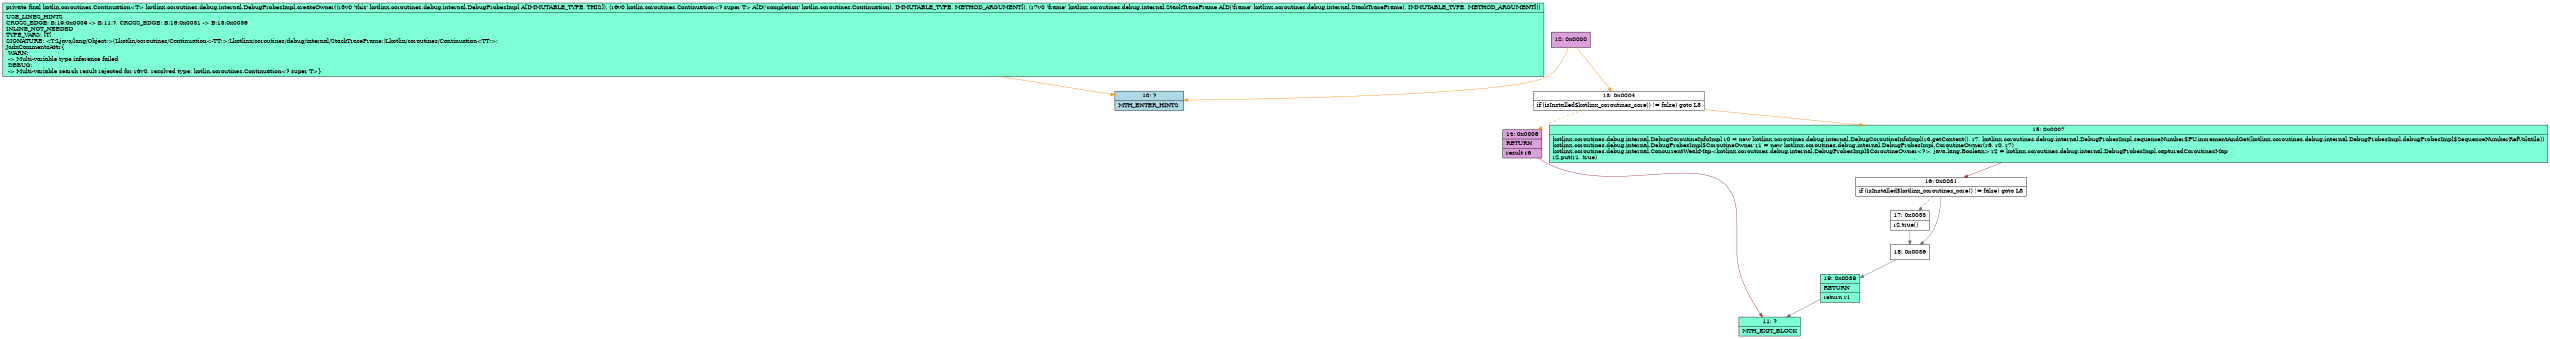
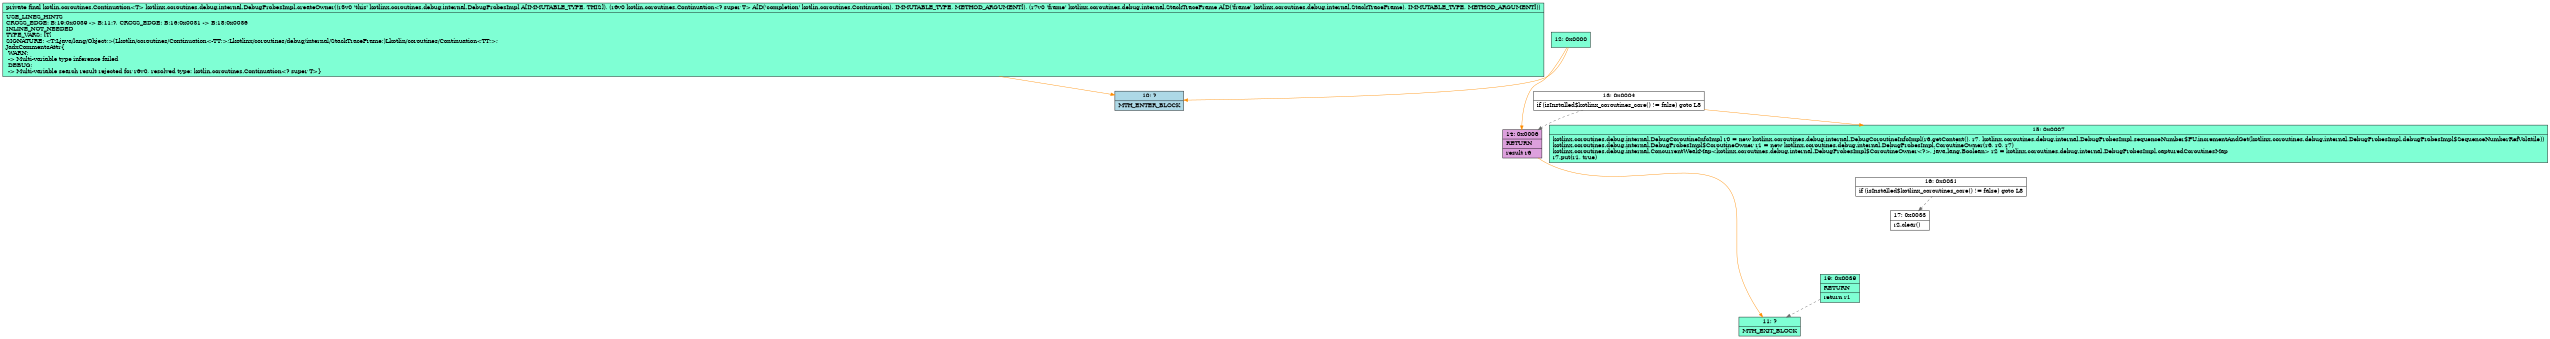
node "12: 0x0000": fillcolor plum -> aquamarine
edge "12: 0x0000" -> "13: 0x0004": now "12: 0x0000" -> "14: 0x0006"
node "10: ?": text "MTH_ENTER_HINTS" -> "MTH_ENTER_BLOCK"
edge "13: 0x0004" -> "14: 0x0006": color darkorange -> gray40
node "15: 0x0007": text "r2.put(r1, true)" -> "r7.put(r1, true)"
edge "15: 0x0007" -> "16: 0x0031": removed
edge "14: 0x0006" -> "11: ?": color brown -> darkorange
node "17: 0x0033": text "r2.true()" -> "r2.clear()"
node "18: 0x0036": removed
edge "19: 0x0039" -> "11: ?": style solid -> dashed
